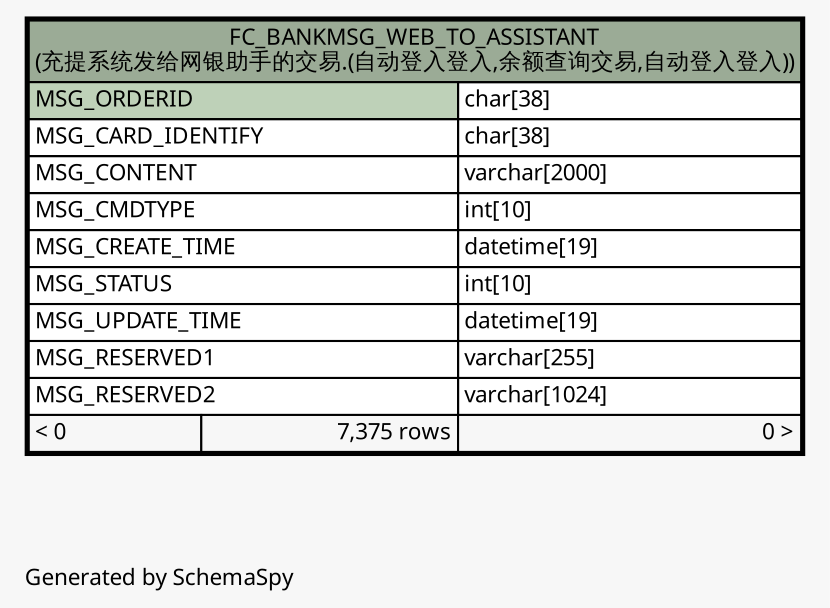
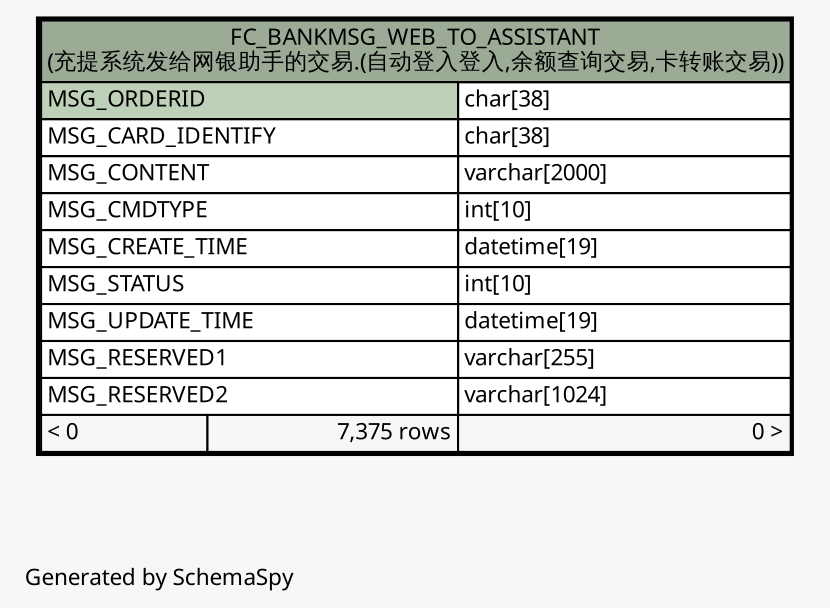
node "FC_BANKMSG_WEB_TO_ASSISTANT": text "(充提系统发给网银助手的交易.(自动登入登入,余额查询交易,自动登入登入))" -> "(充提系统发给网银助手的交易.(自动登入登入,余额查询交易,卡转账交易))"
